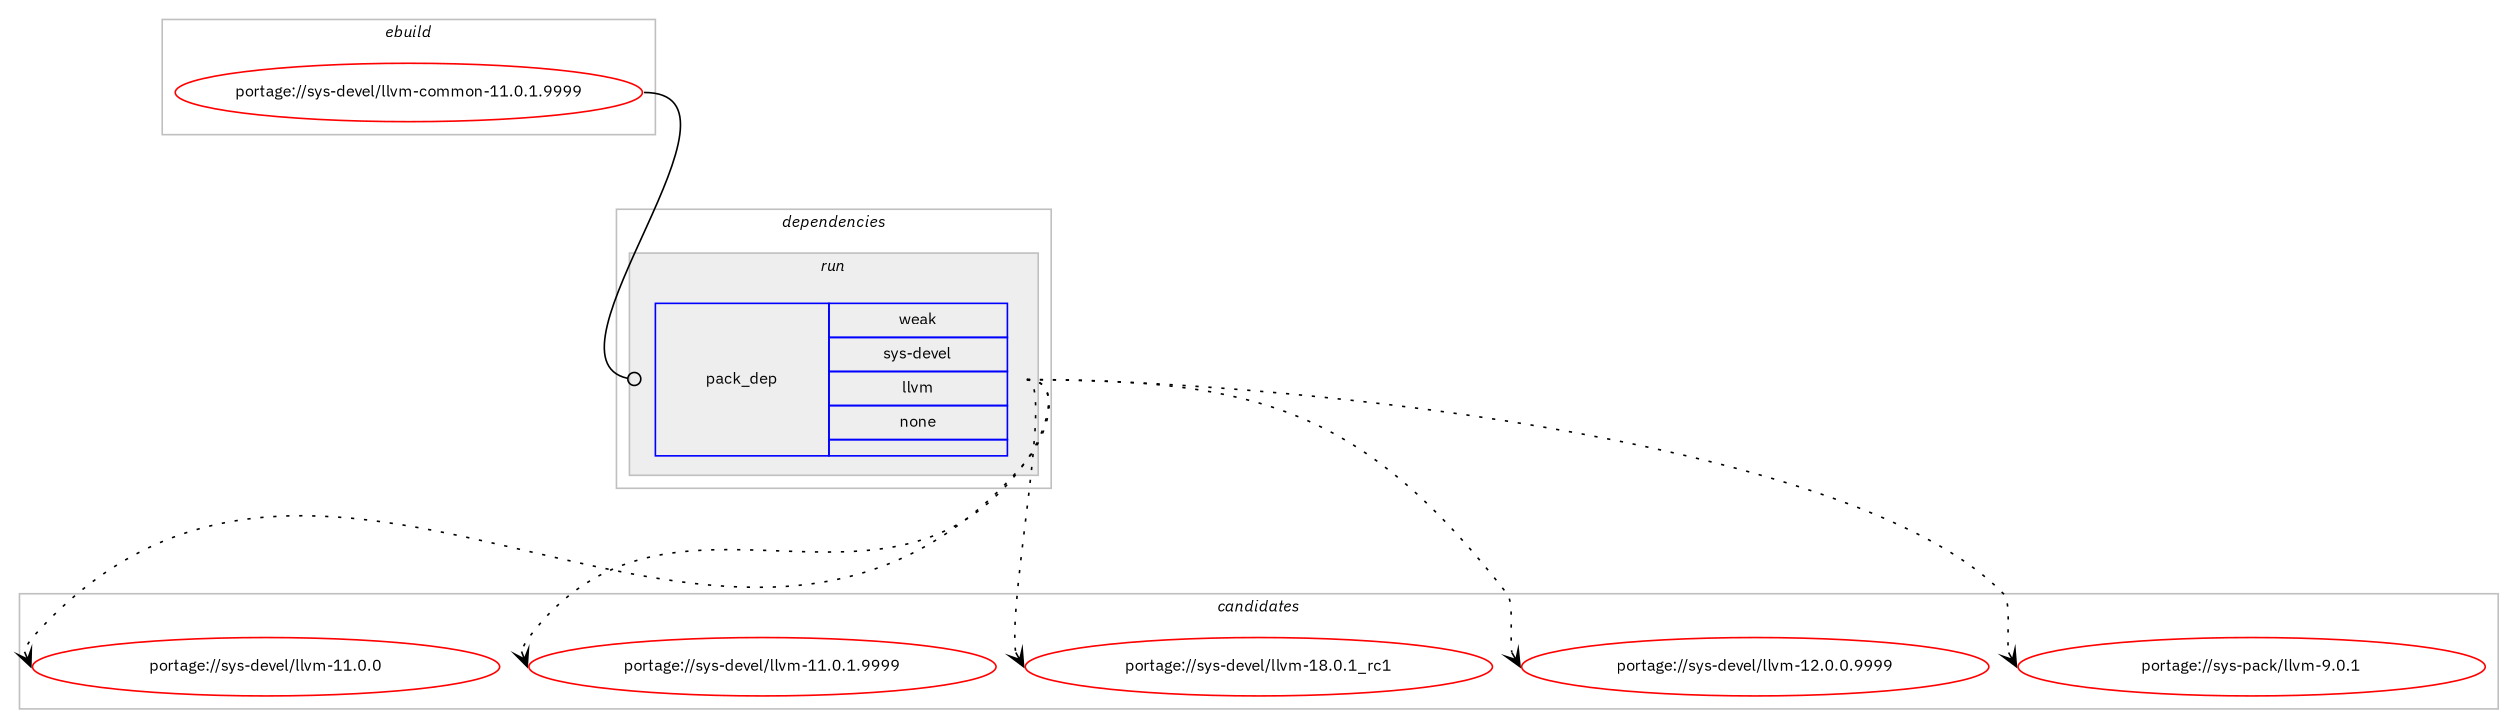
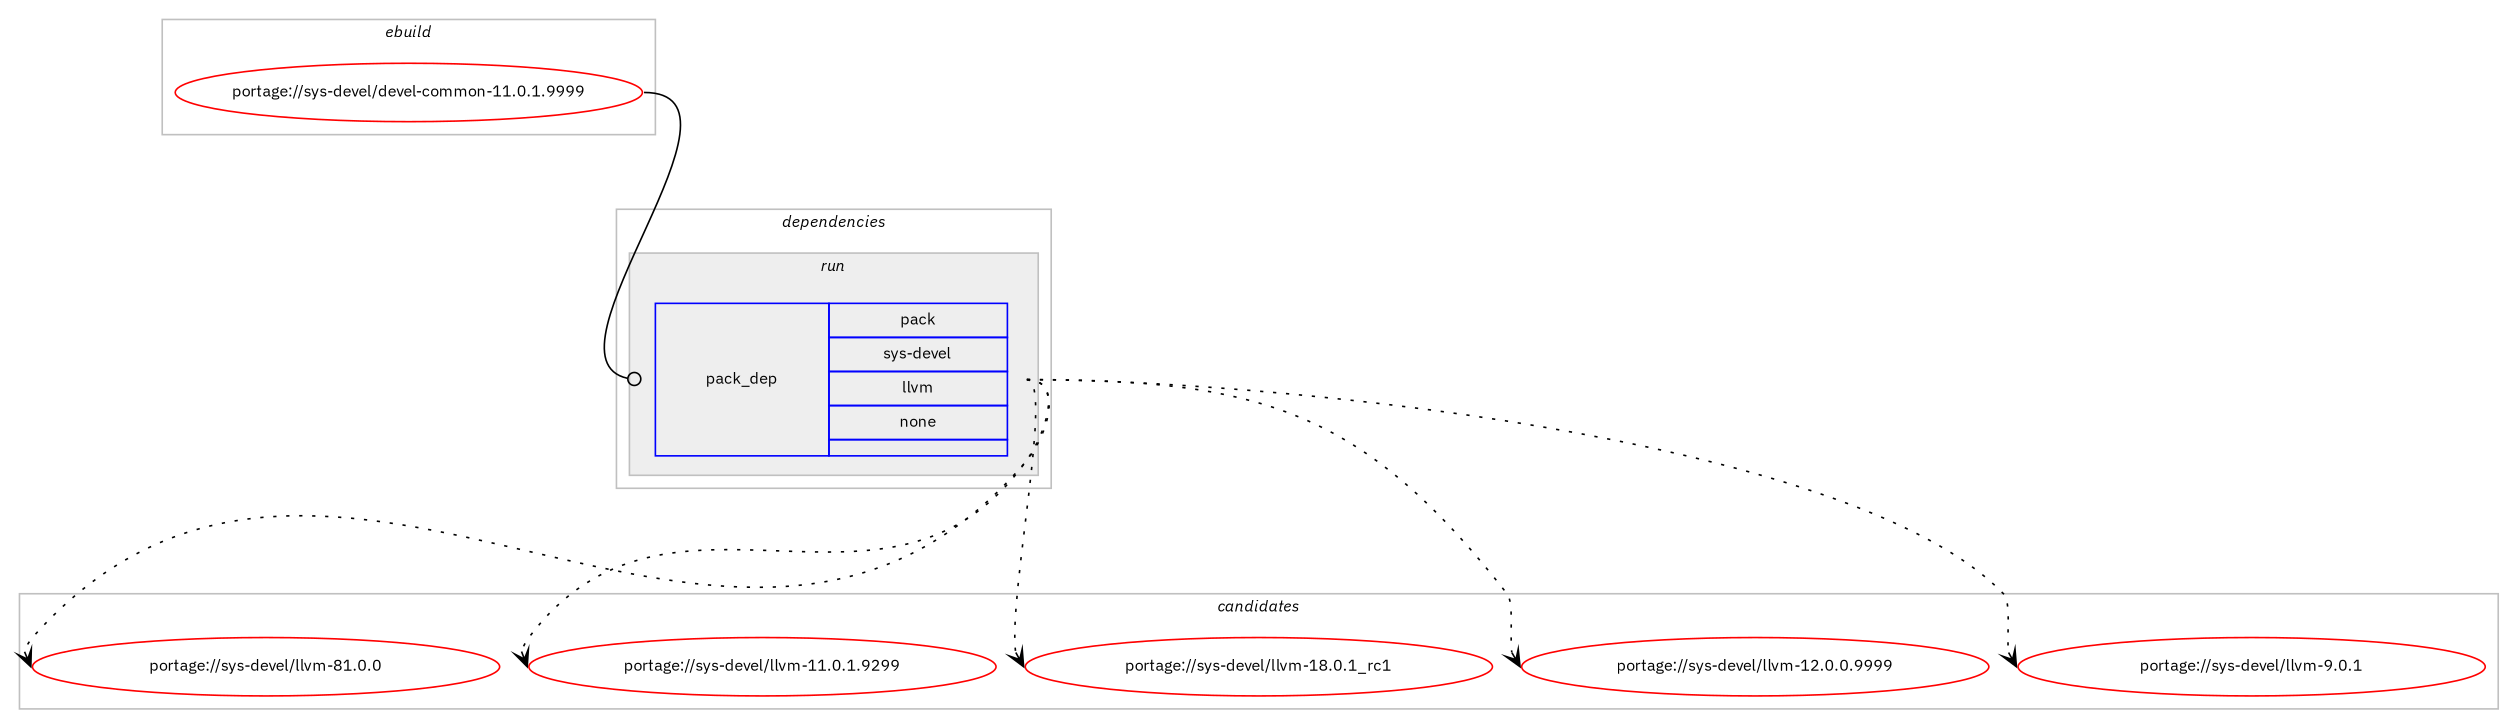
node "portage://sys-devel/llvm-common-11.0.1.9999": label "portage://sys-devel/llvm-common-11.0.1.9999" -> "portage://sys-devel/devel-common-11.0.1.9999"
node "pack_dep": text "weak" -> "pack"
node "portage://sys-devel/llvm-11.0.0": label "portage://sys-devel/llvm-11.0.0" -> "portage://sys-devel/llvm-81.0.0"
node "portage://sys-devel/llvm-11.0.1.9999": label "portage://sys-devel/llvm-11.0.1.9999" -> "portage://sys-devel/llvm-11.0.1.9299"
node "portage://sys-pack/llvm-9.0.1": label "portage://sys-pack/llvm-9.0.1" -> "portage://sys-devel/llvm-9.0.1"
